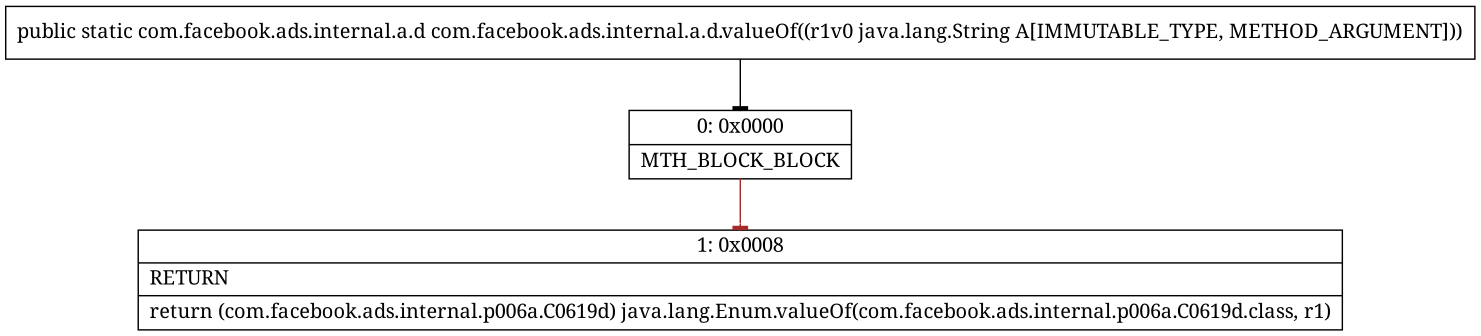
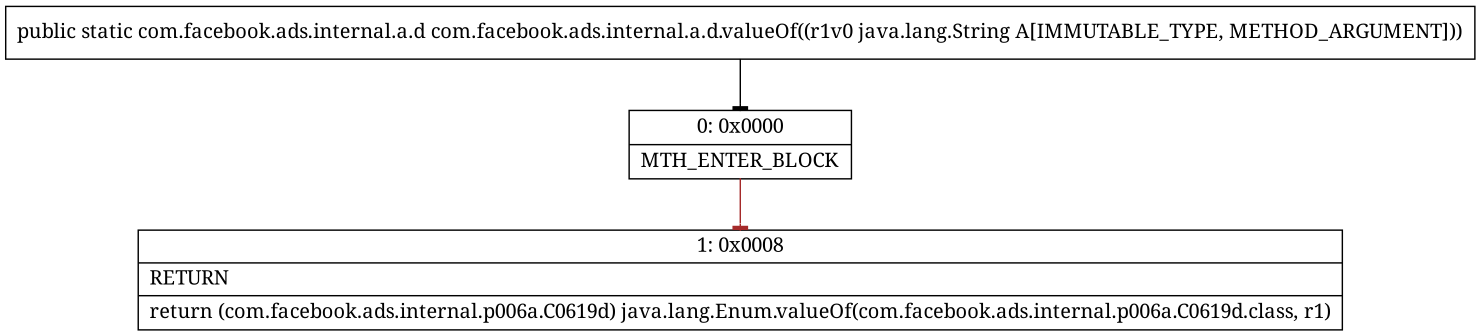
node "0: 0x0000": text "MTH_BLOCK_BLOCK" -> "MTH_ENTER_BLOCK"
